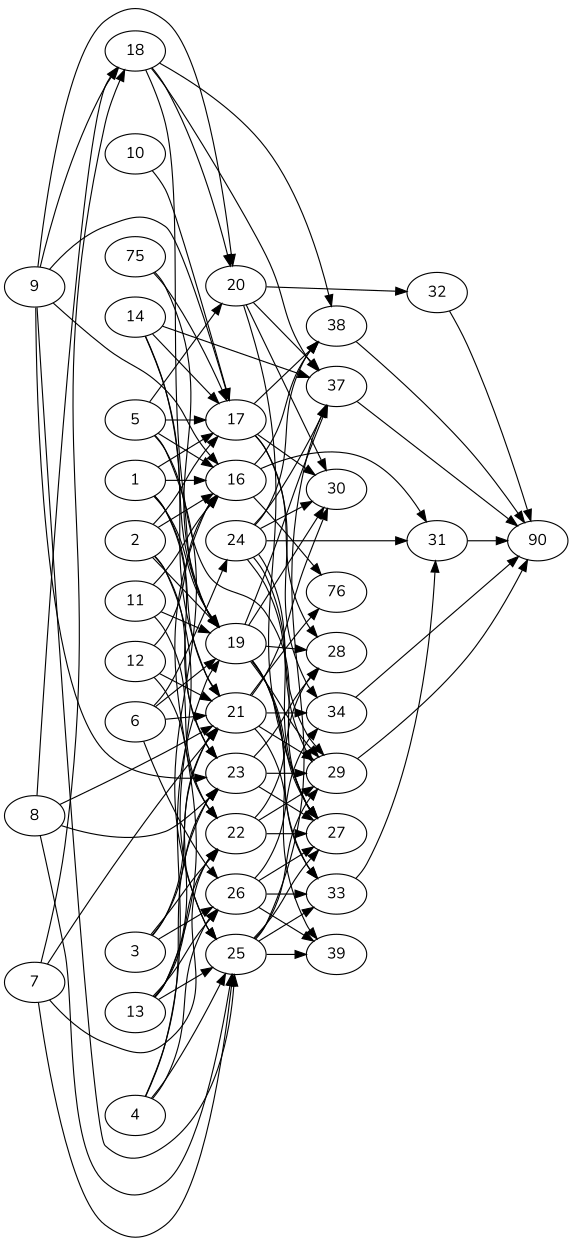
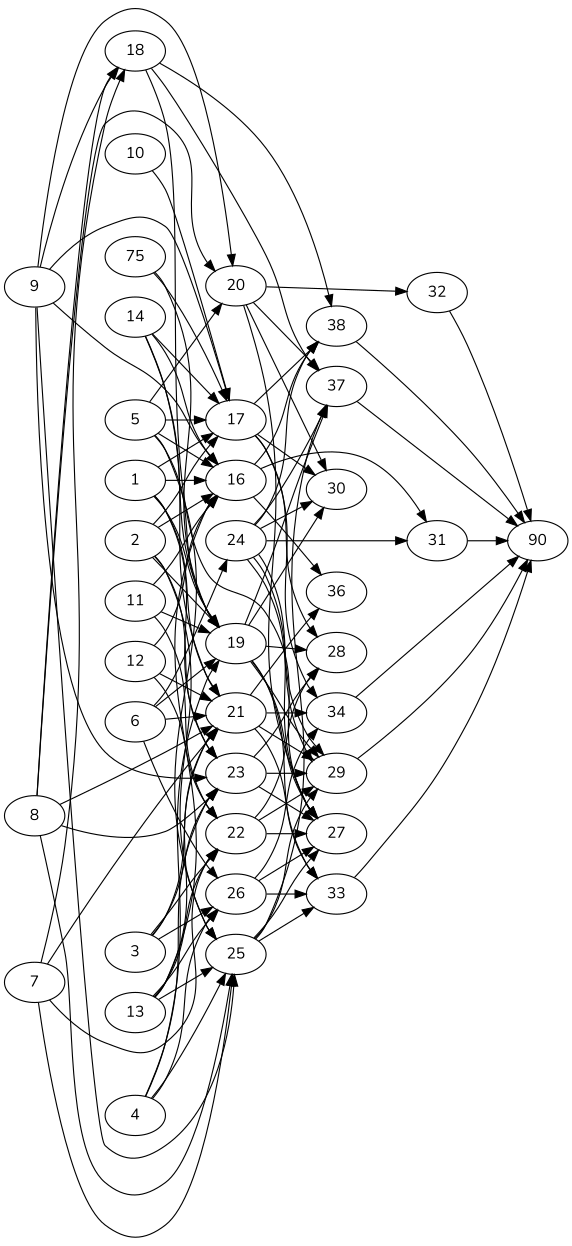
edge "18" -> "20": now "8" -> "20"
edge "14" -> "37": now "14" -> "16"
edge "21" -> "30": removed
node "76": label "76" -> "36"
edge "33" -> "31": now "33" -> "90"
node "39": removed
